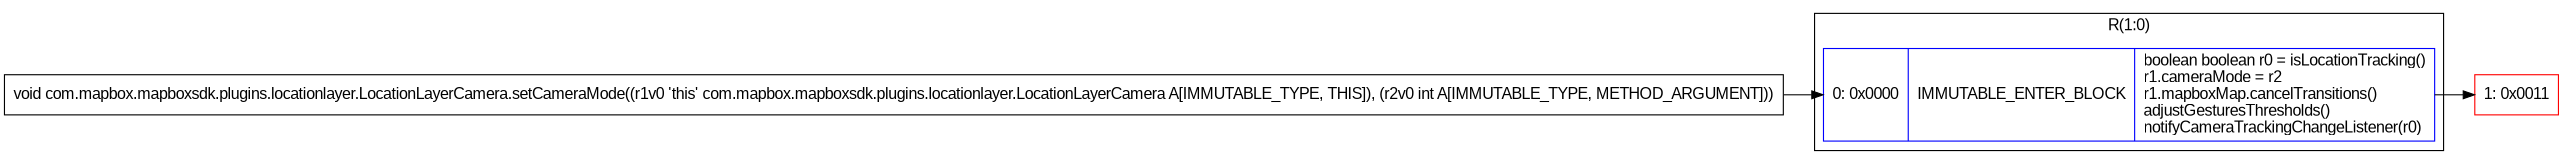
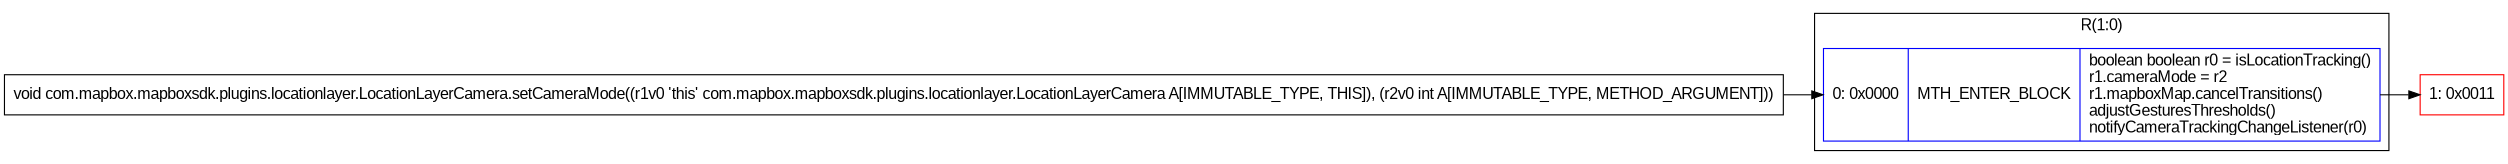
node "0: 0x0000": text "IMMUTABLE_ENTER_BLOCK" -> "MTH_ENTER_BLOCK"
